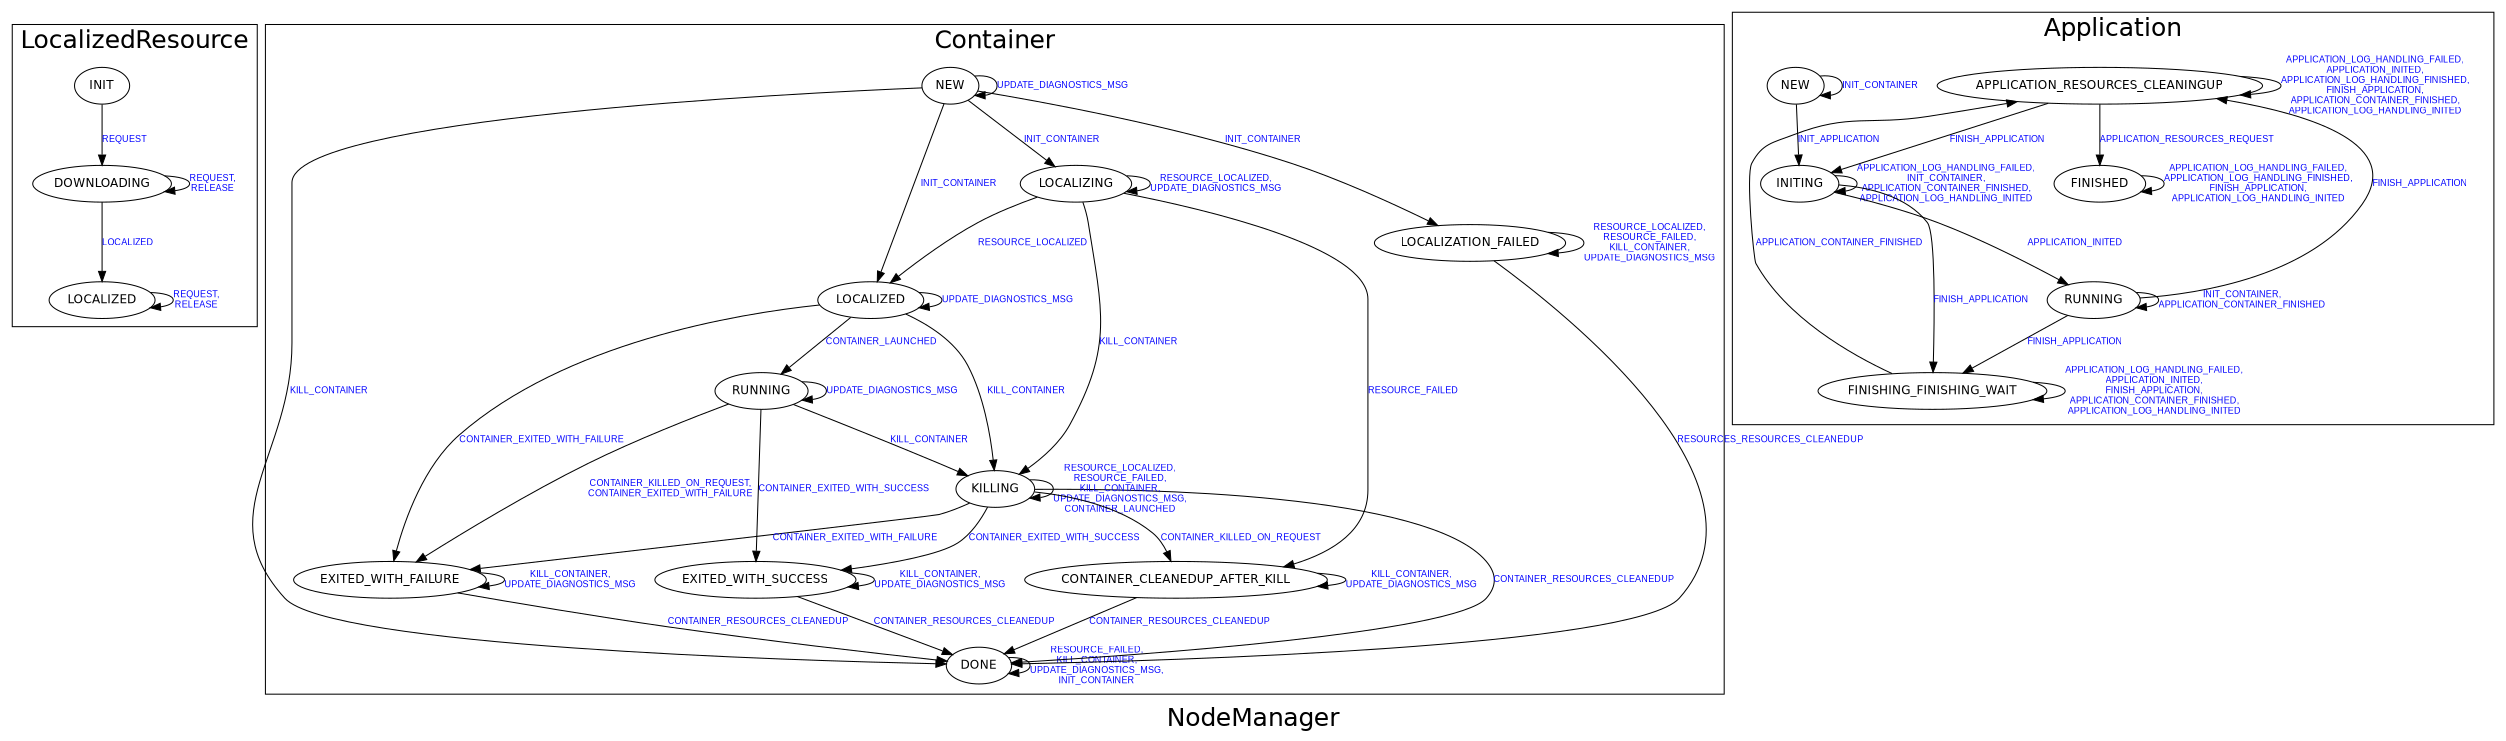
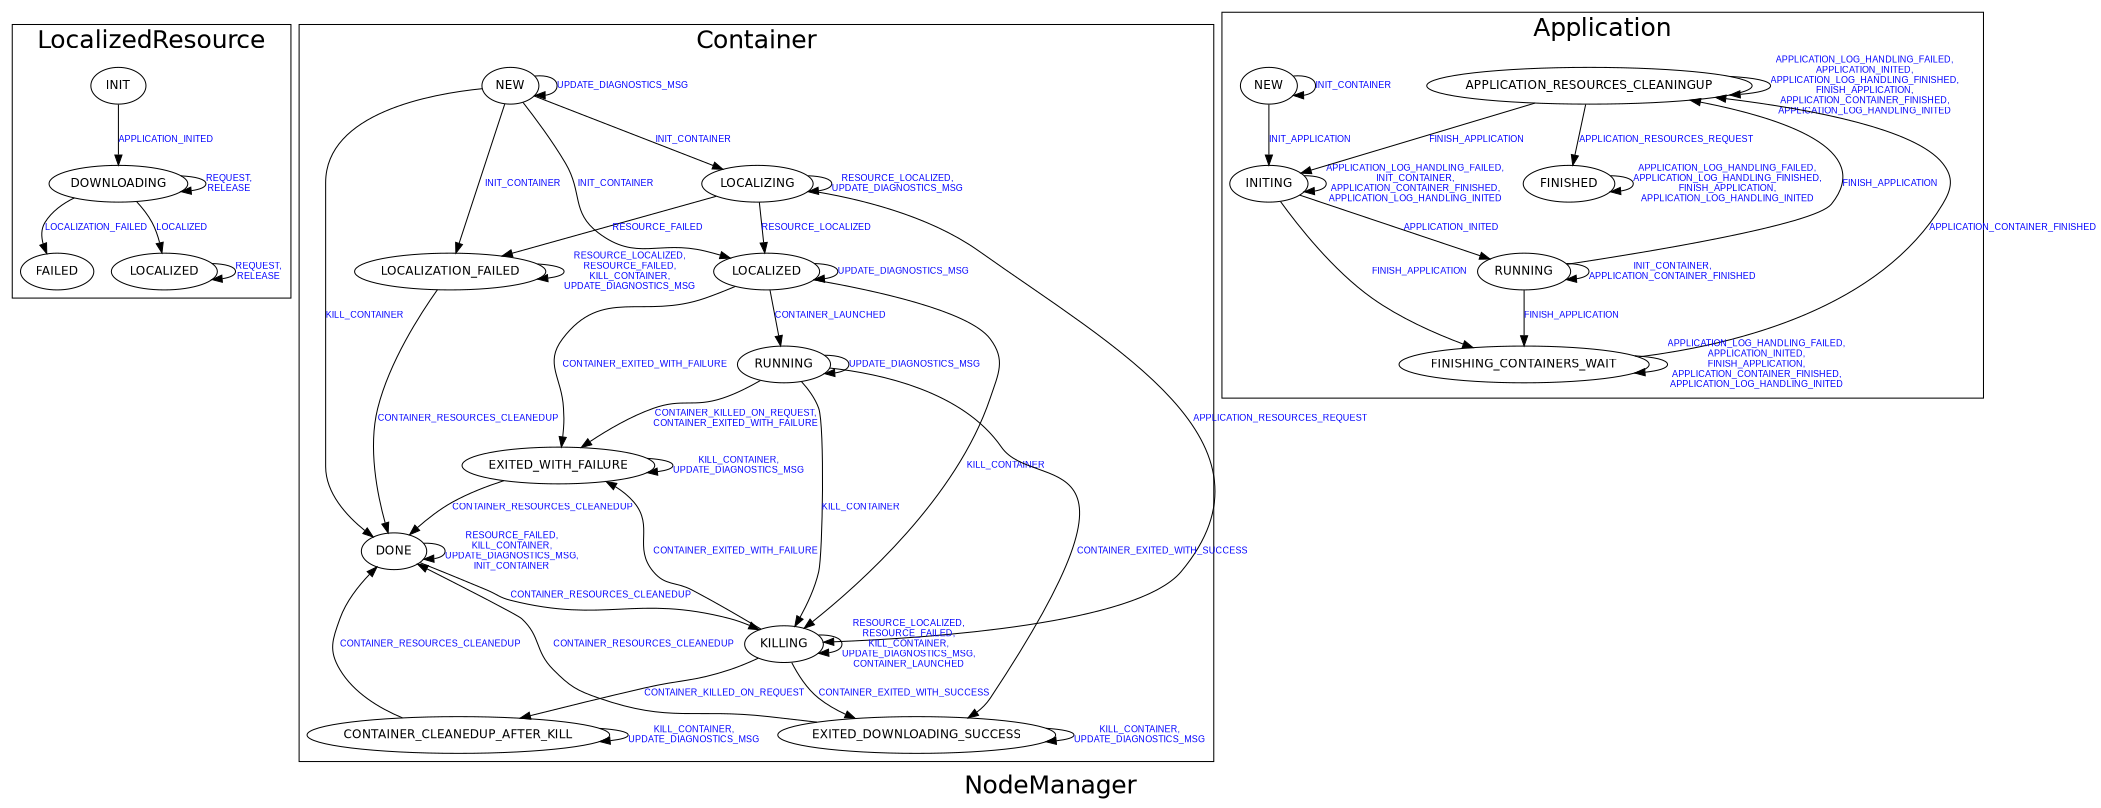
edge "INIT" -> "DOWNLOADING": label "REQUEST" -> "APPLICATION_INITED"
node "FAILED": added
edge "LOCALIZING" -> "CONTAINER_CLEANEDUP_AFTER_KILL": now "LOCALIZING" -> "LOCALIZATION_FAILED"
edge "LOCALIZING" -> "KILLING": label "KILL_CONTAINER" -> "APPLICATION_RESOURCES_REQUEST"
node "FINISHING_FINISHING_WAIT": label "FINISHING_FINISHING_WAIT" -> "FINISHING_CONTAINERS_WAIT"
edge "LOCALIZATION_FAILED" -> "DONE": label "RESOURCES_RESOURCES_CLEANEDUP" -> "CONTAINER_RESOURCES_CLEANEDUP"
node "EXITED_WITH_SUCCESS": label "EXITED_WITH_SUCCESS" -> "EXITED_DOWNLOADING_SUCCESS"
edge "KILLING" -> "DONE": reversed
